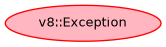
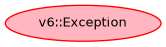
node "v8::Exception": label "v8::Exception" -> "v6::Exception"
